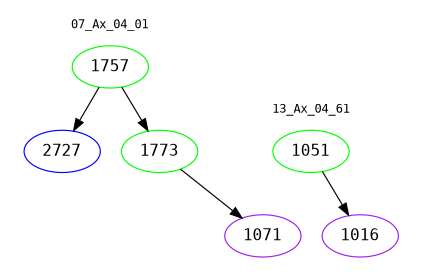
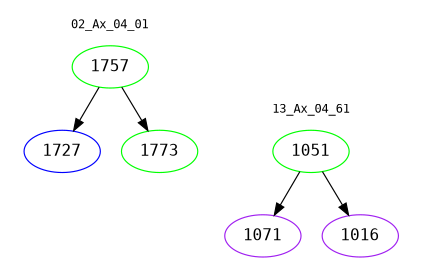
cluster "07_Ax_04_01": label "07_Ax_04_01" -> "02_Ax_04_01"
node "2727": label "2727" -> "1727"
edge "1773" -> "1071": now "1051" -> "1071"
